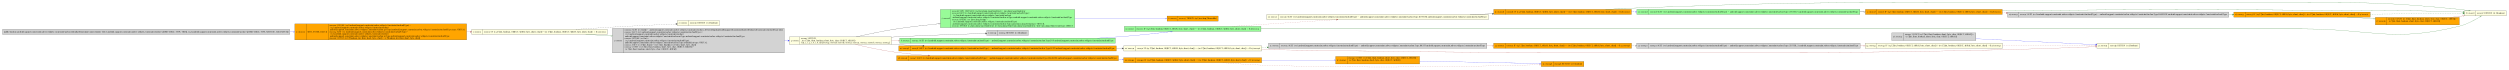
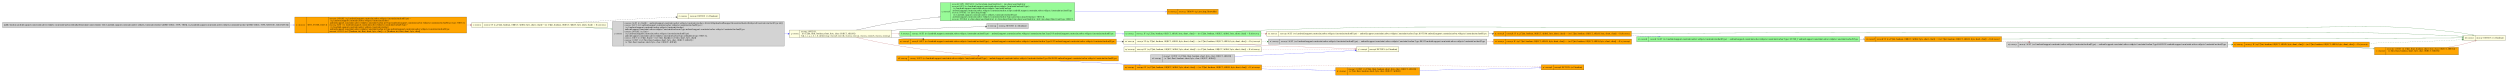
node "23: 0x0040": removed
